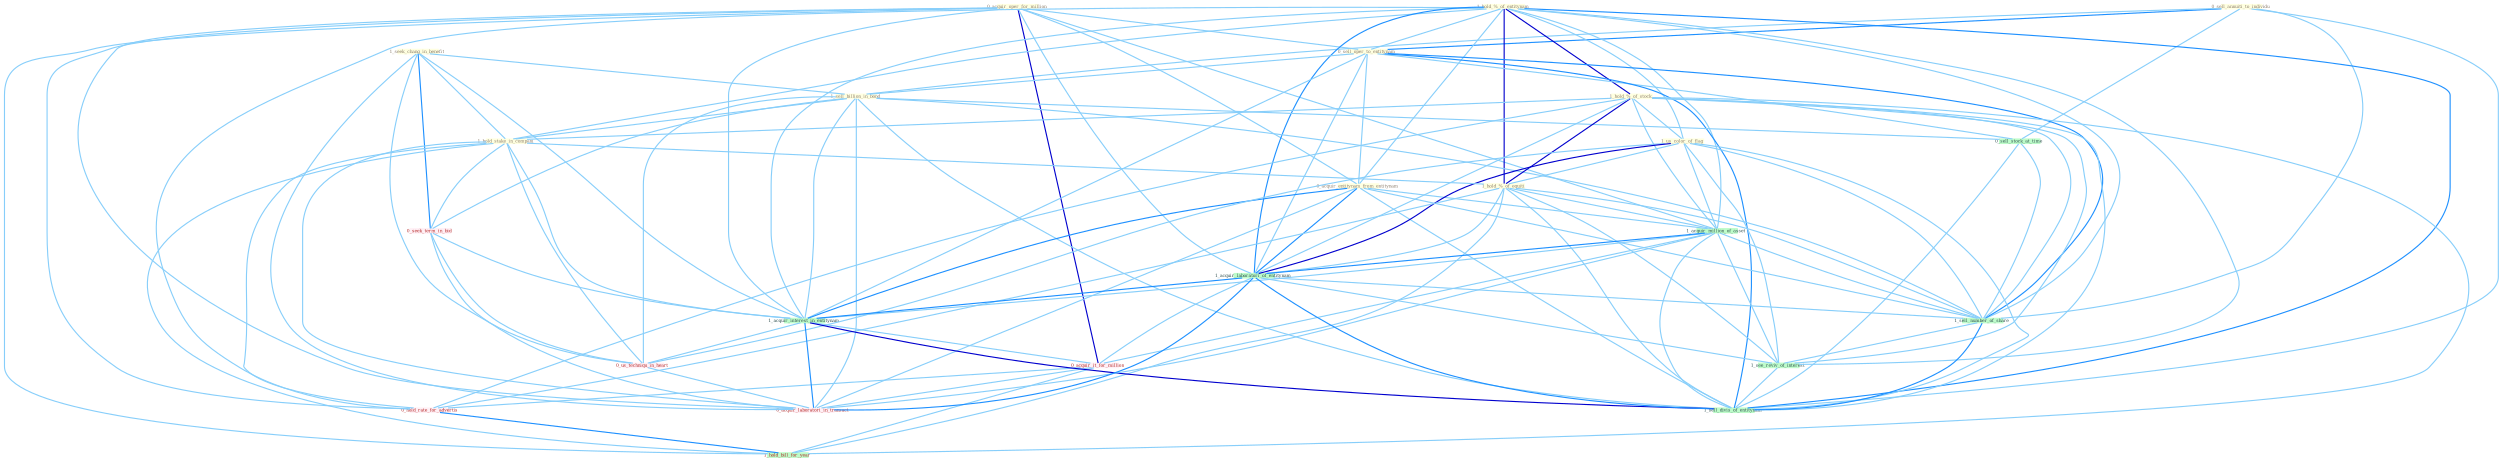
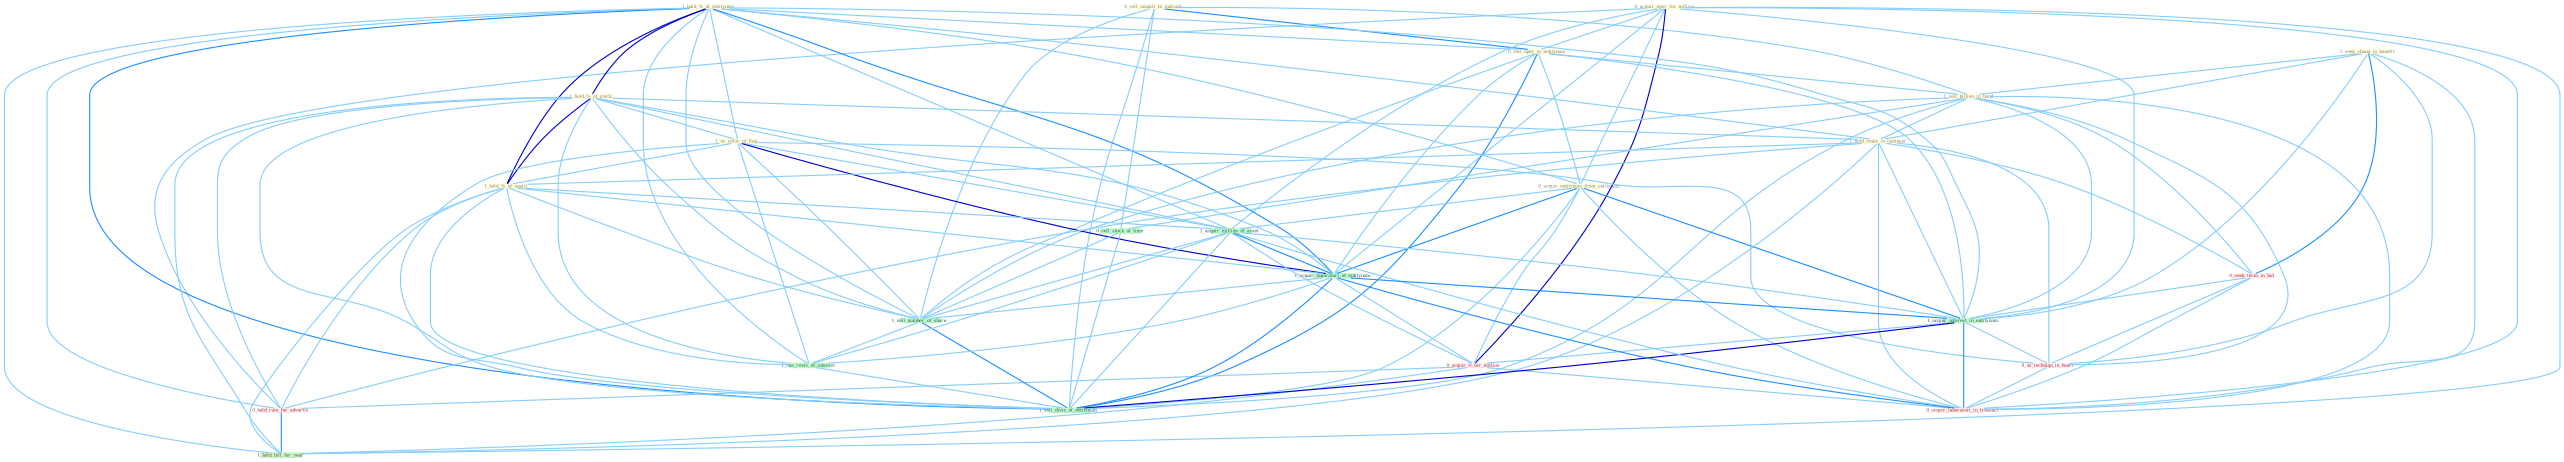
edge "1_hold_%_of_entitynam" -- "1_hold_bill_for_year": added
edge "0_sell_oper_to_entitynam" -- "1_sell_number_of_share": color #1e90ff -> #87cefa
edge "0_sell_oper_to_entitynam" -- "0_sell_stock_at_time": removed
edge "0_acquir_entitynam_from_entitynam" -- "1_sell_number_of_share": now "0_acquir_entitynam_from_entitynam" -- "0_acquir_it_for_million"
